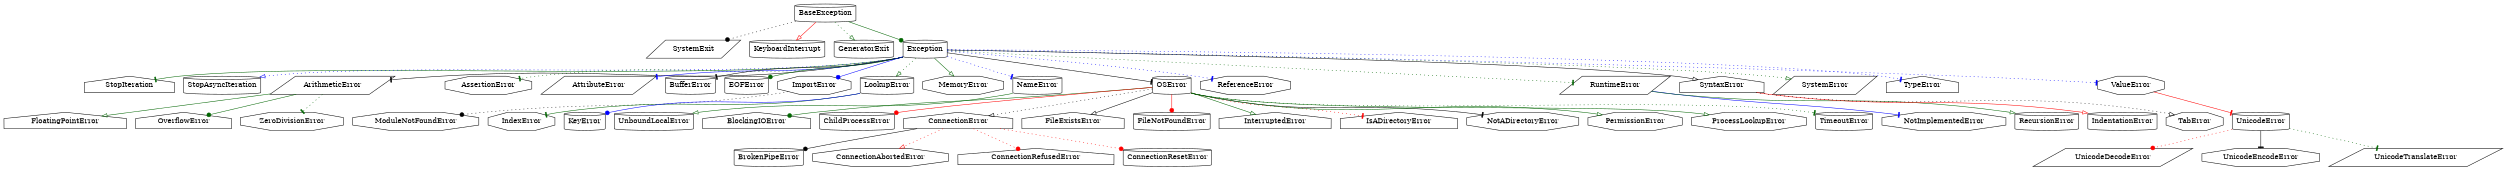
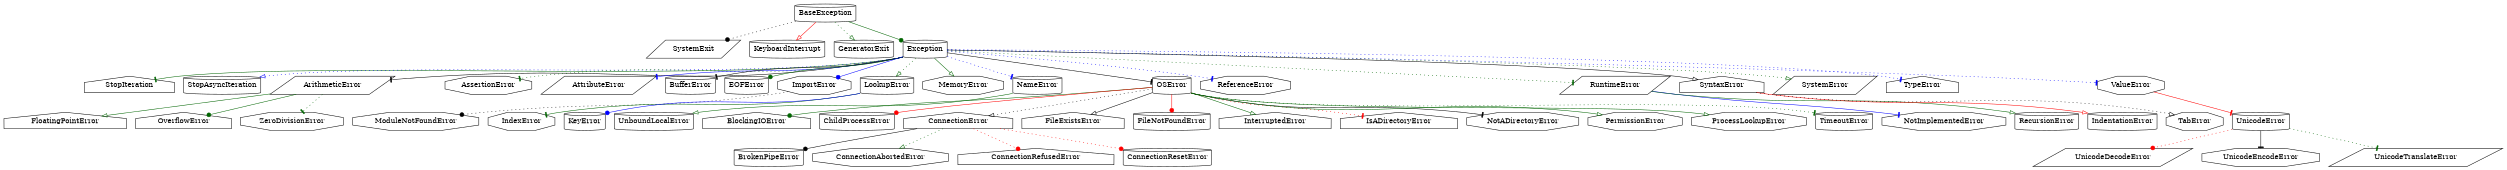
edge "ConnectionError" -> "ConnectionAbortedError": color red -> darkgreen
